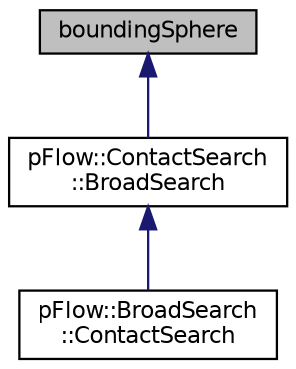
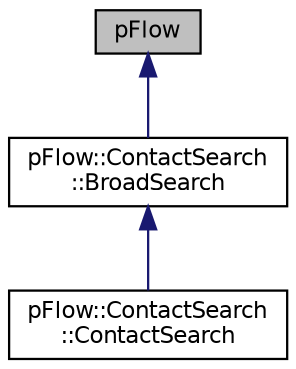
node "boundingSphere": label "boundingSphere" -> "pFlow"
node "pFlow::BroadSearch ::ContactSearch": label "pFlow::BroadSearch ::ContactSearch" -> "pFlow::ContactSearch ::ContactSearch"
